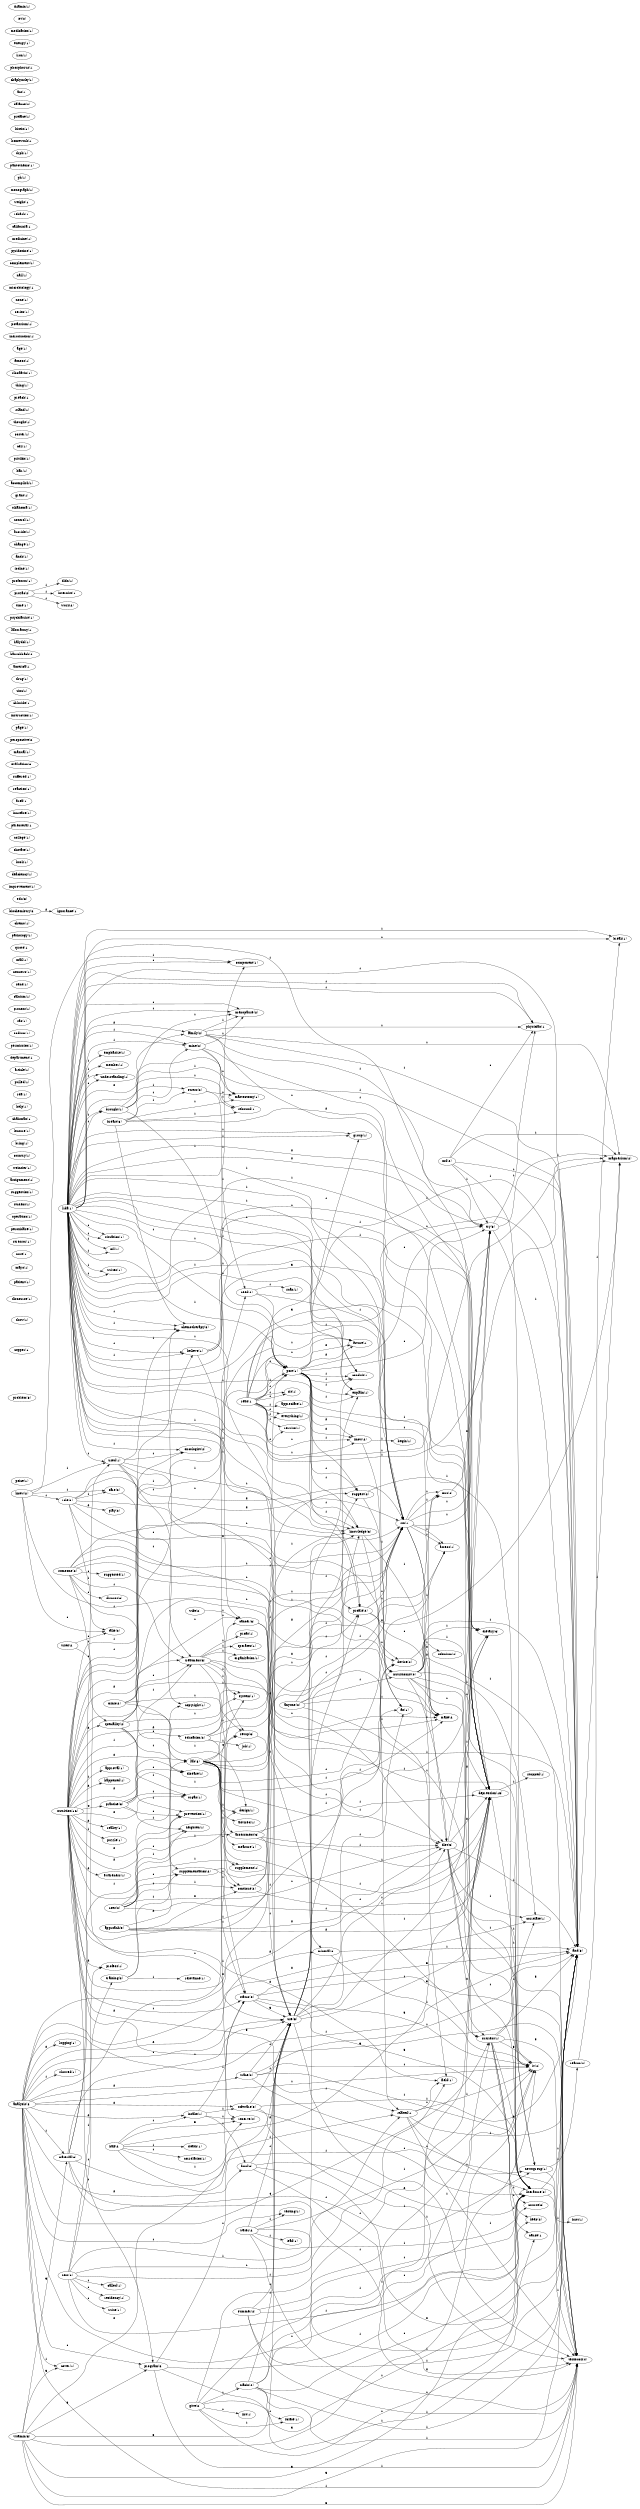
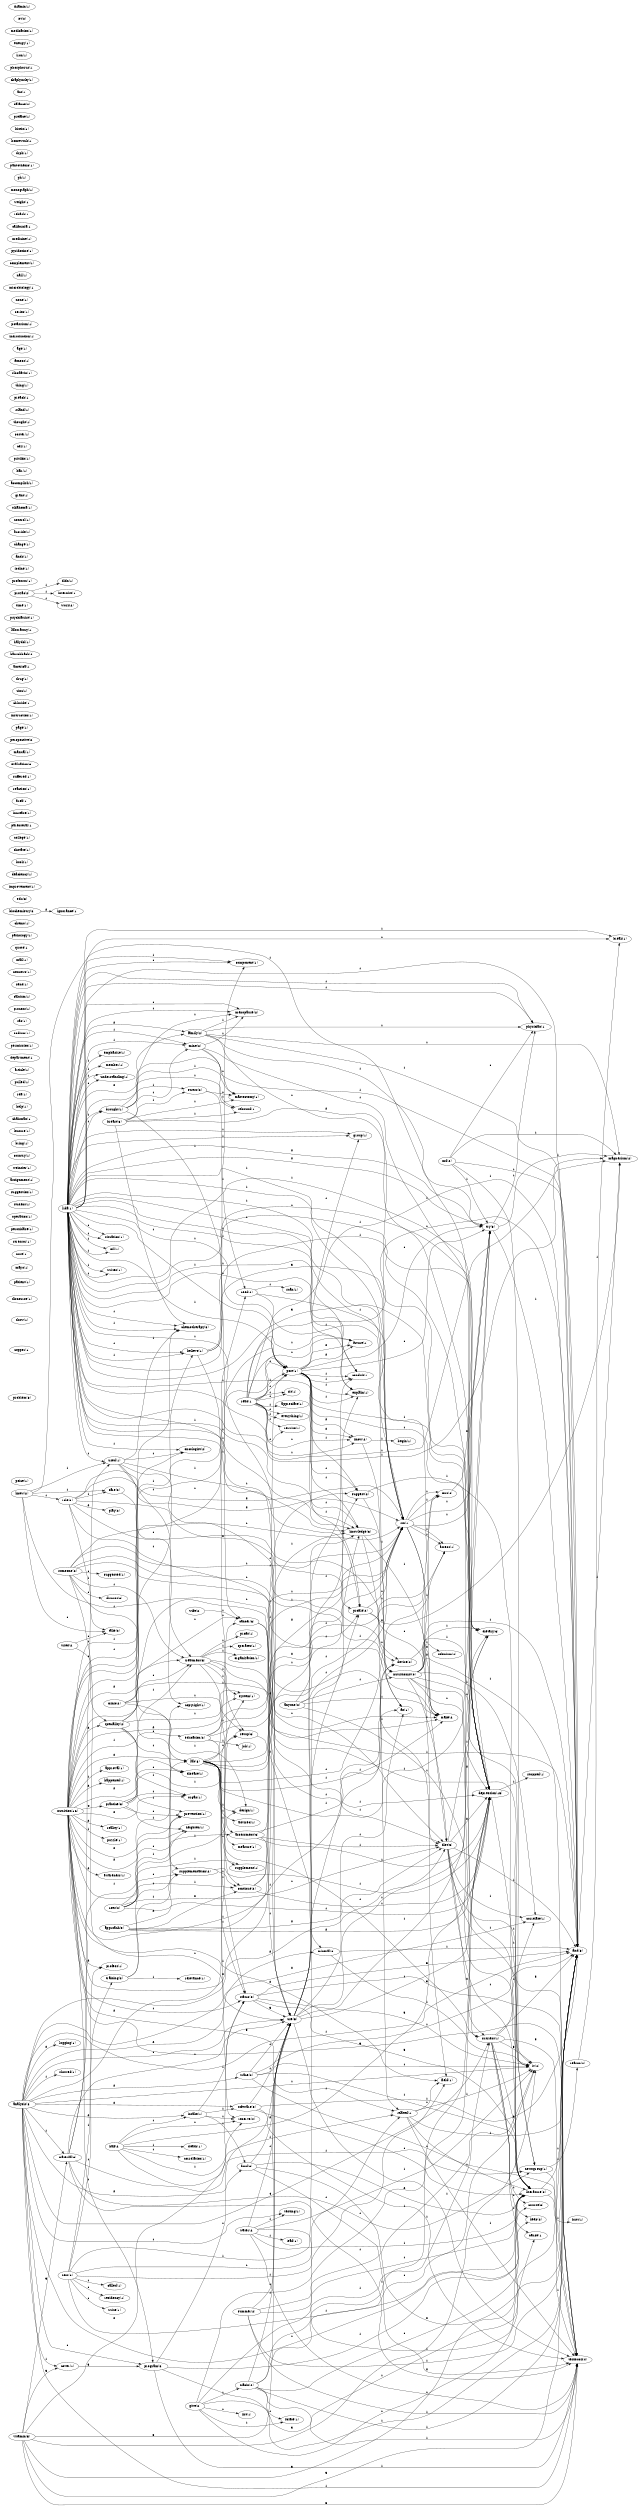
edge "lab(8)" -> "setup(3)": label "4" -> "1"
edge "half(2)" -> "reserve(4)": label "3" -> "1"
edge "vitamin(5)" -> "program(3)": now "cover(1)" -> "program(3)"
